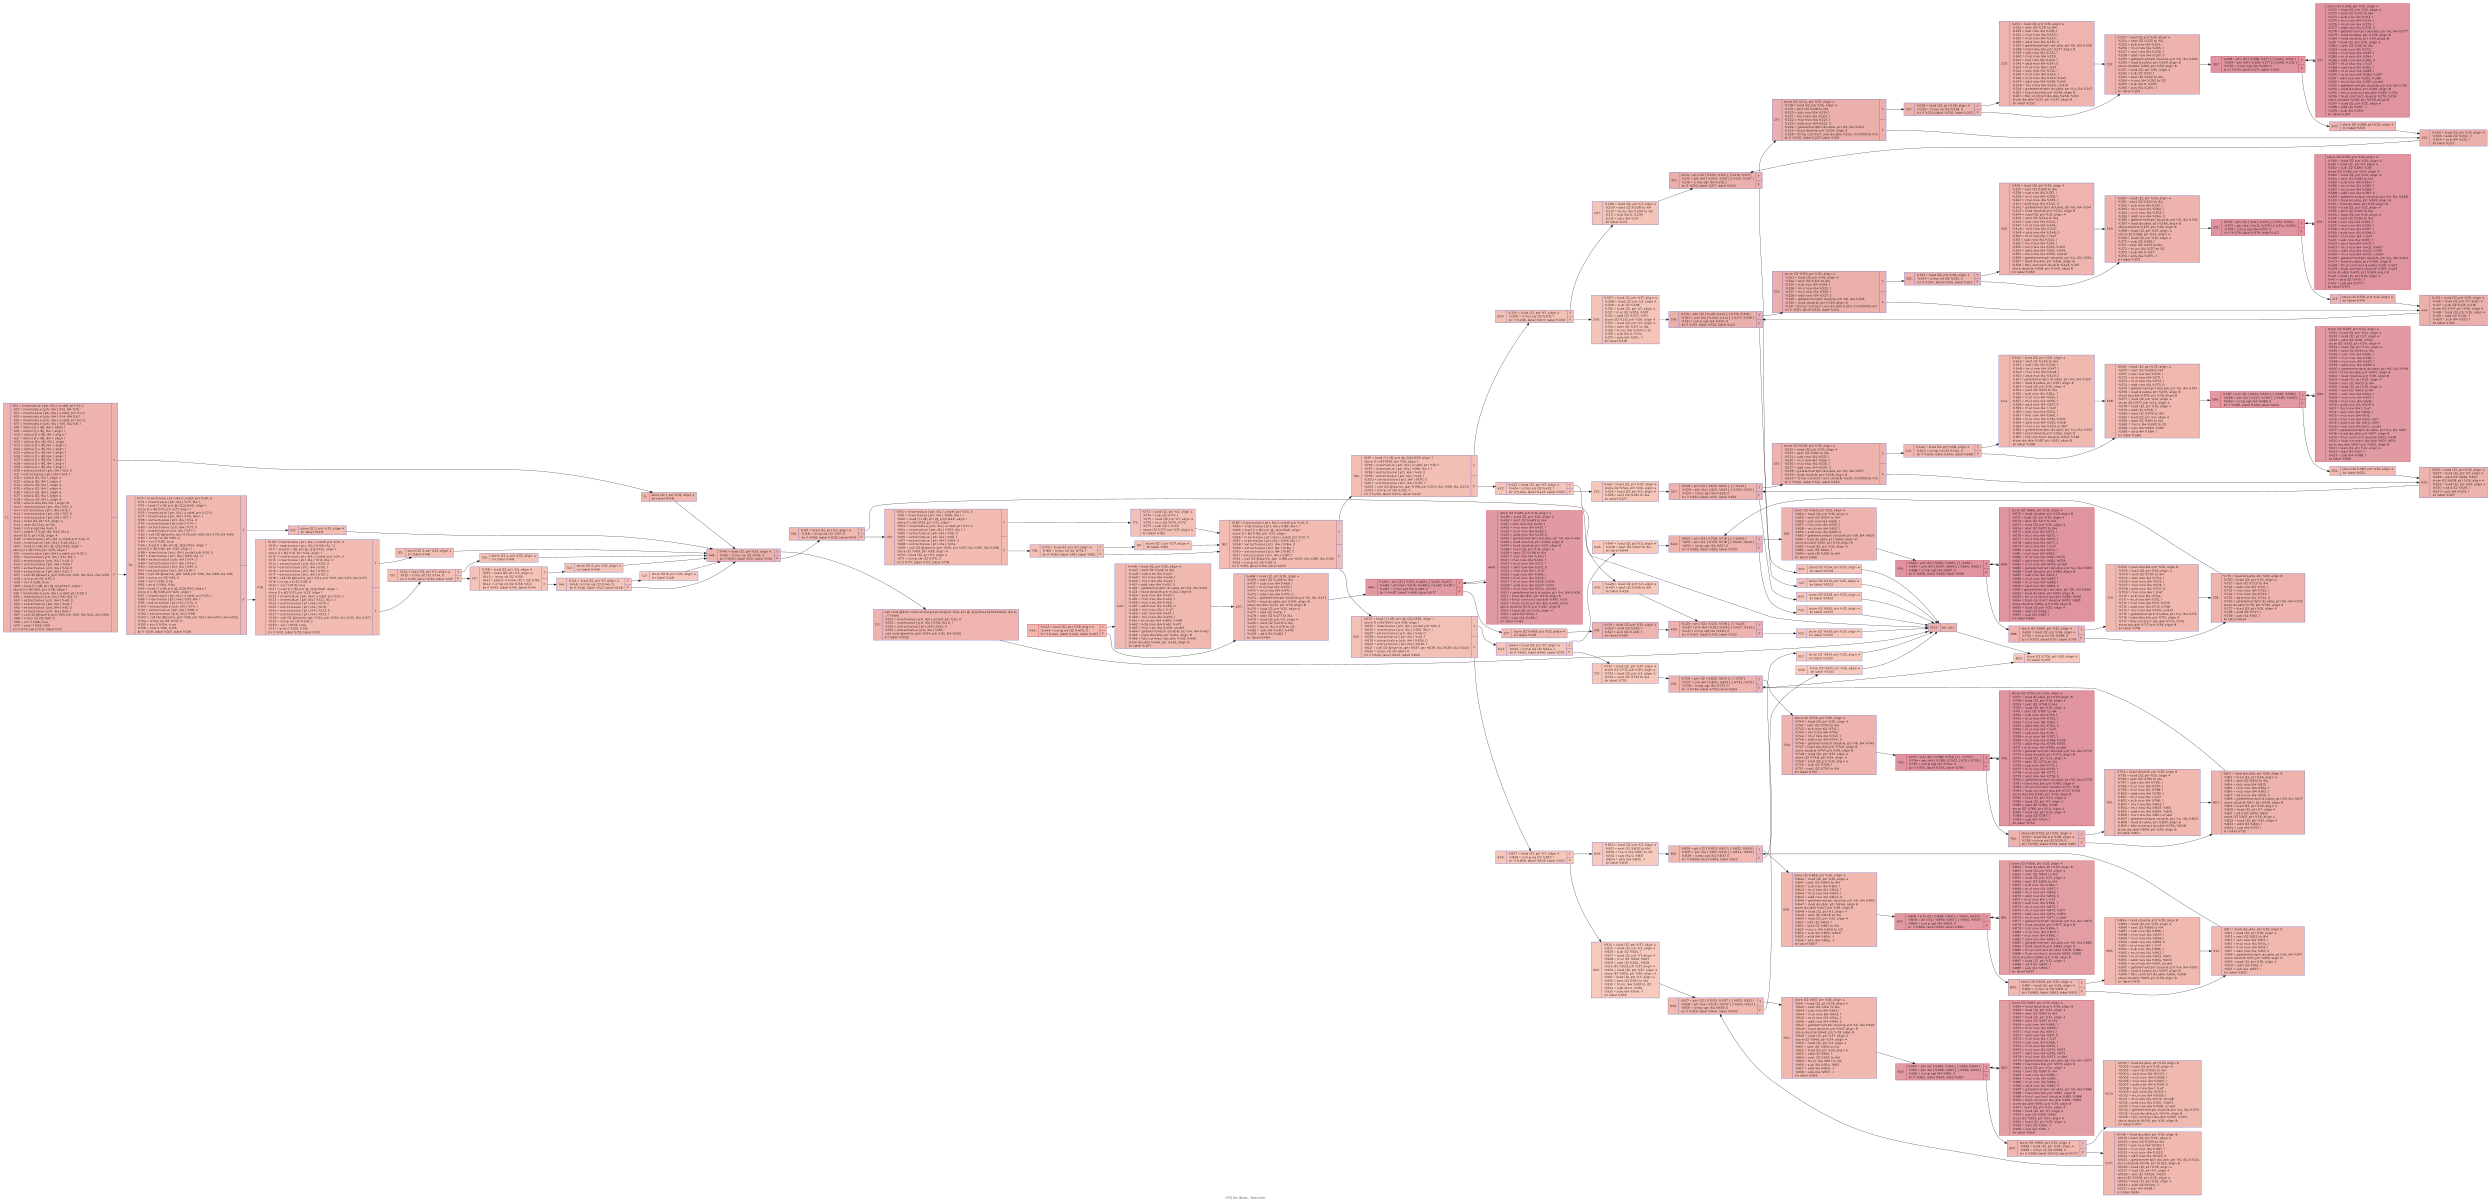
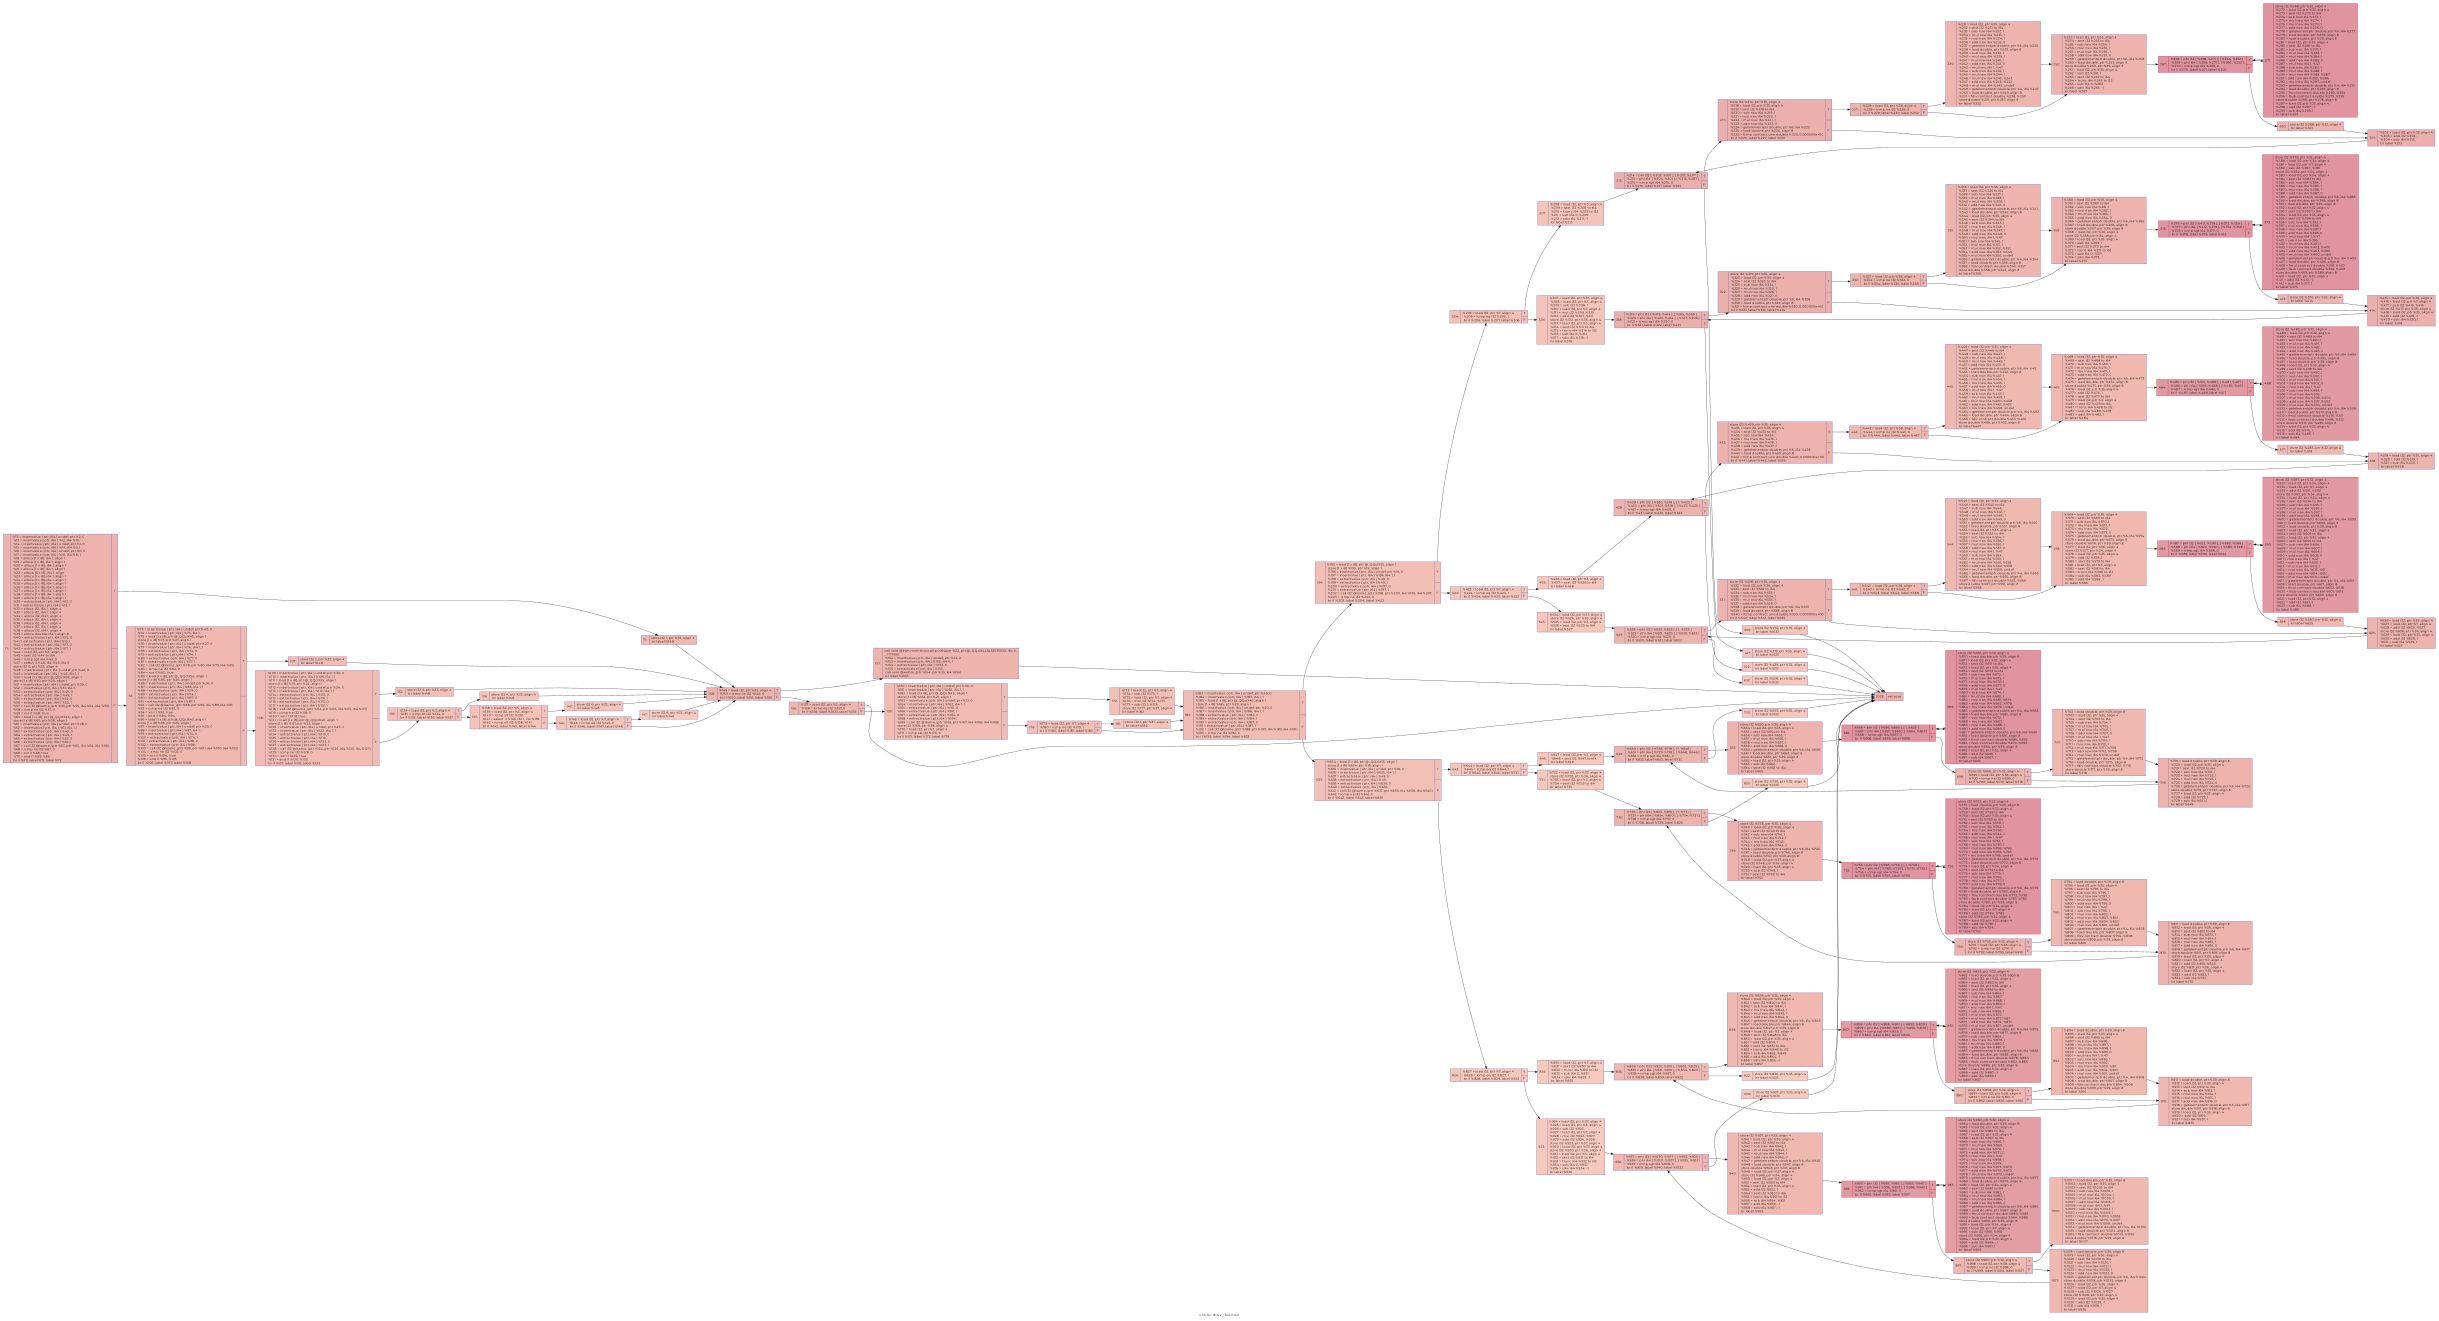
node "432:": added
node "442:": color #b70d28ff -> #3d50c3ff
edge "1033:" -> "825:": reversed
node "1000:": text "%1005 = mul nsw i64 %1008, 1" -> "%1005 = mul nsw i64 %1004, 1"
